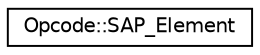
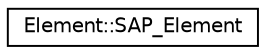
node "Opcode::SAP_Element": label "Opcode::SAP_Element" -> "Element::SAP_Element"
